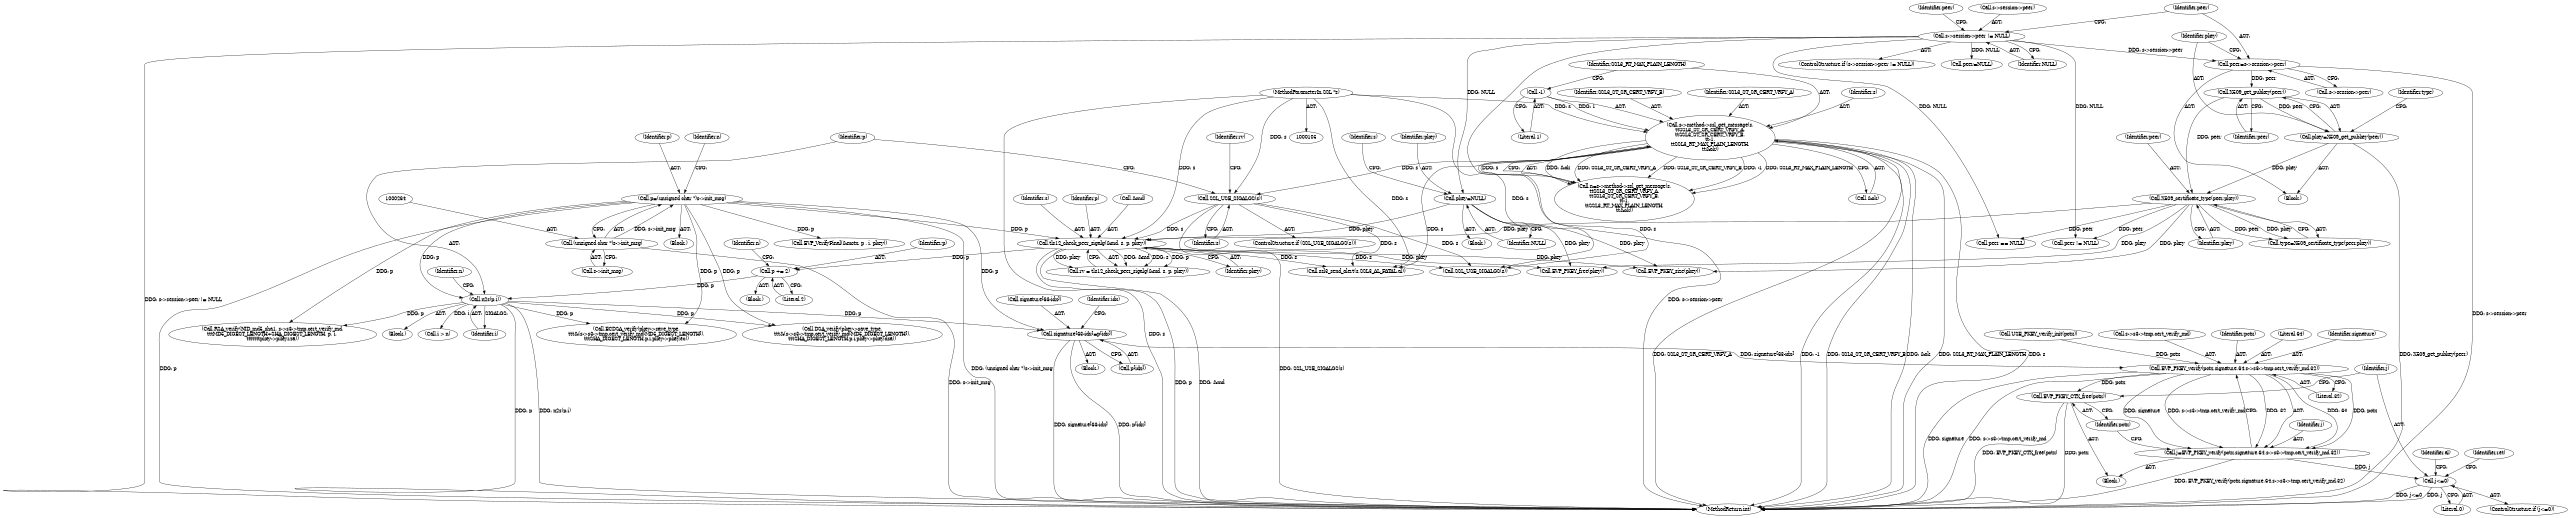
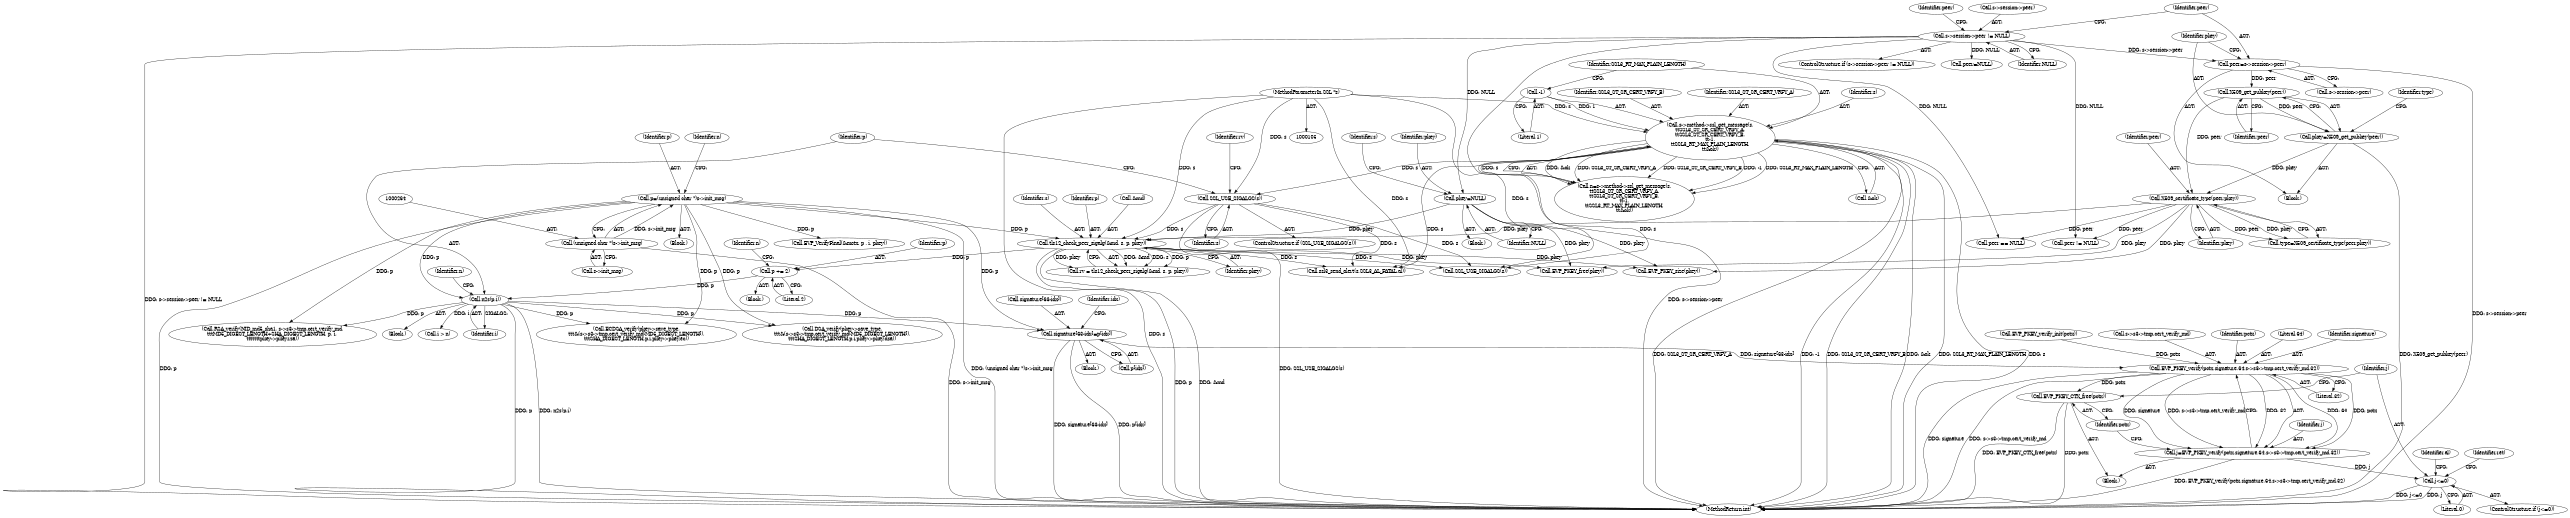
node "(Call,USE_PKEY_verify_init(pctx))": label "(Call,USE_PKEY_verify_init(pctx))" -> "(Call,EVP_PKEY_verify_init(pctx))"
